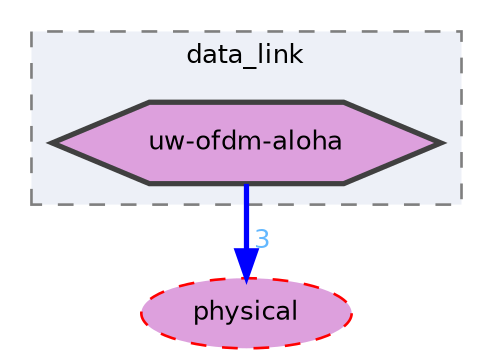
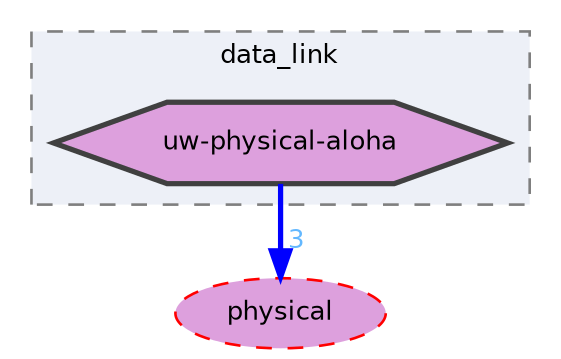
node "uw-ofdm-aloha": label "uw-ofdm-aloha" -> "uw-physical-aloha"
